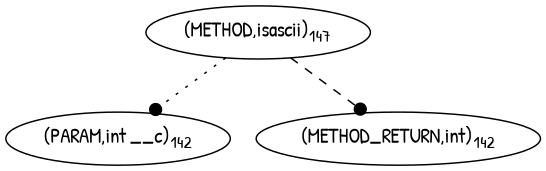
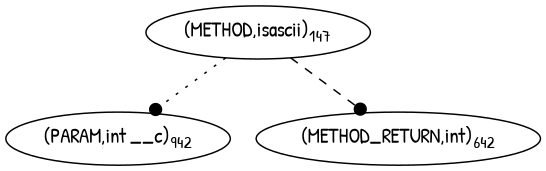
node "(PARAM,int __c)": text "142" -> "942"
node "(METHOD_RETURN,int)": text "142" -> "642"
